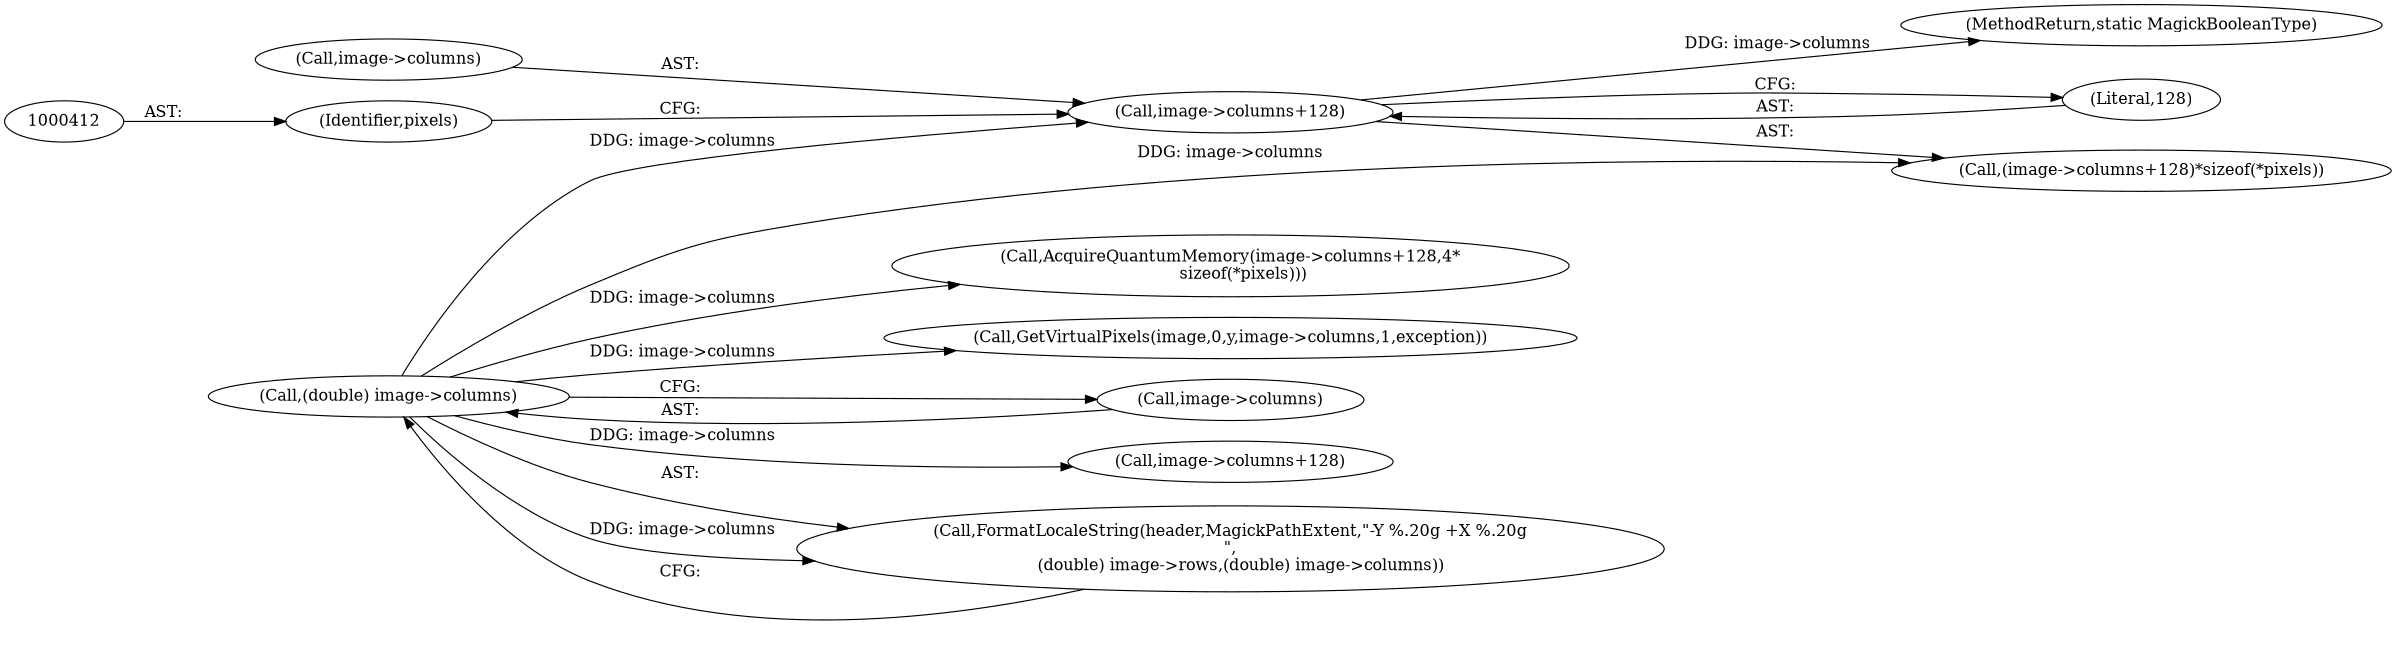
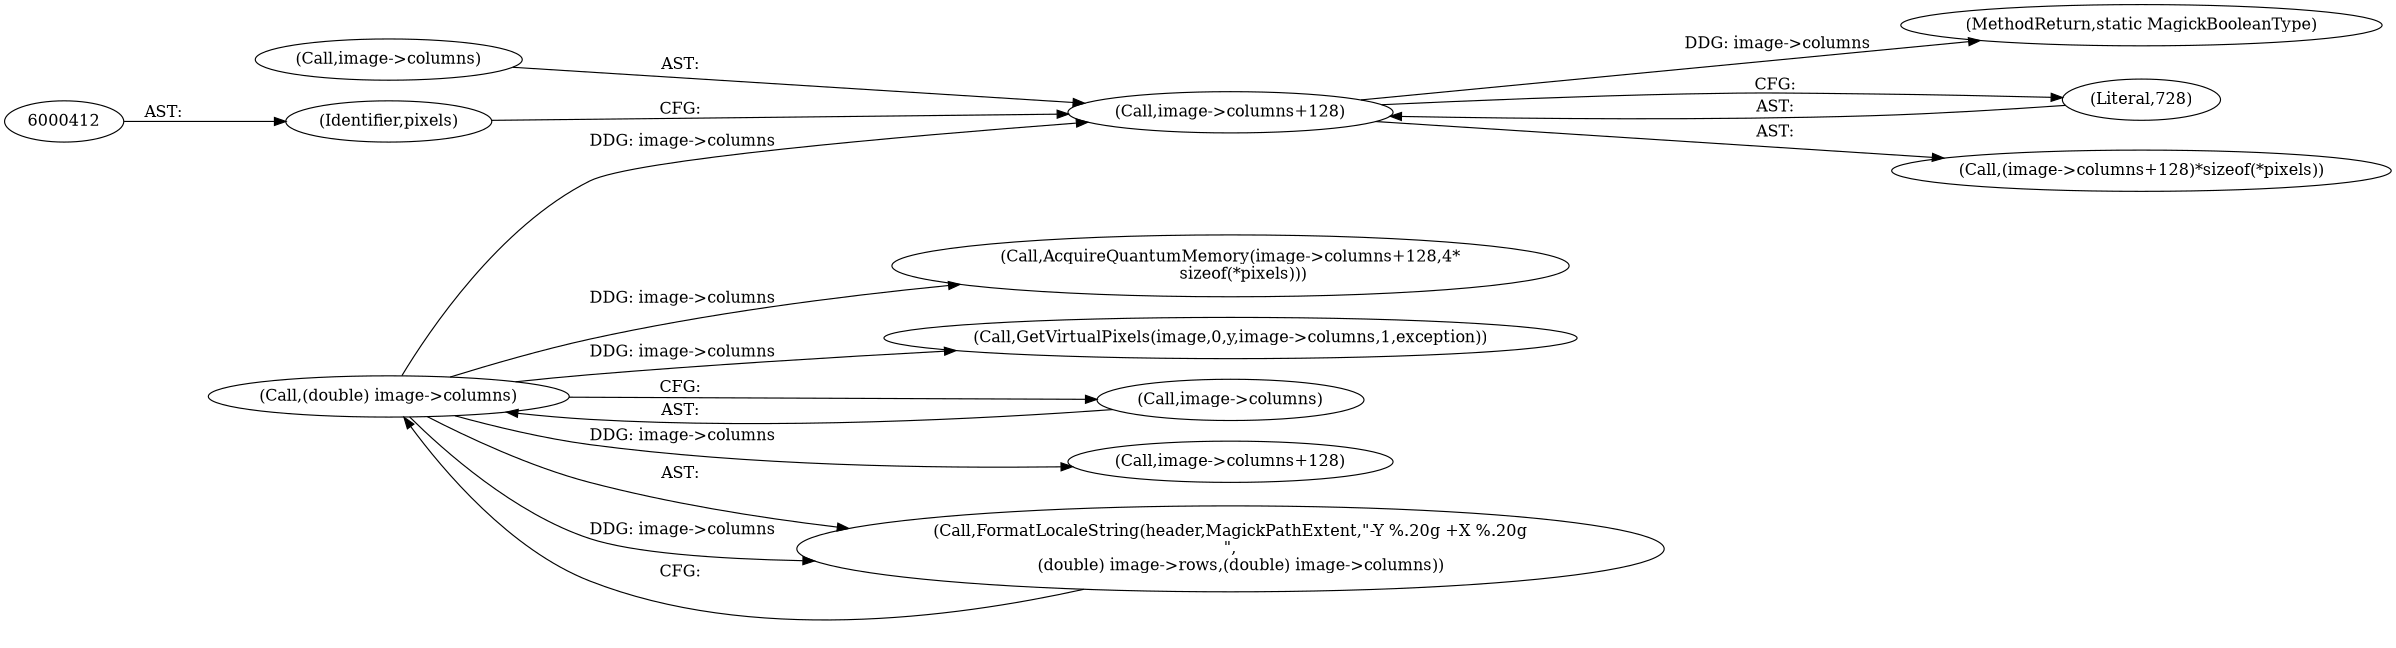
node "(Literal,128)": label "(Literal,128)" -> "(Literal,728)"
node "1000412": label "1000412" -> "6000412"
edge "(Call,(double) image->columns)" -> "(Call,(image->columns+128)*sizeof(*pixels))": removed, label "DDG: image->columns"
